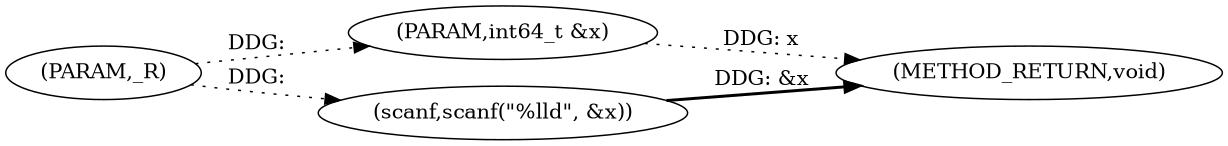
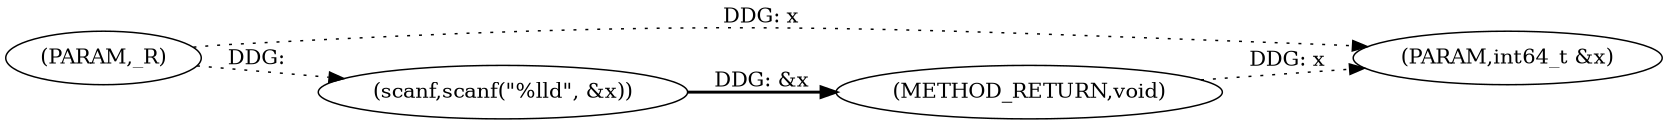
edge "(PARAM,_R)" -> "(PARAM,int64_t &x)": label "DDG: " -> "DDG: x"
edge "(PARAM,int64_t &x)" -> "(METHOD_RETURN,void)": reversed
